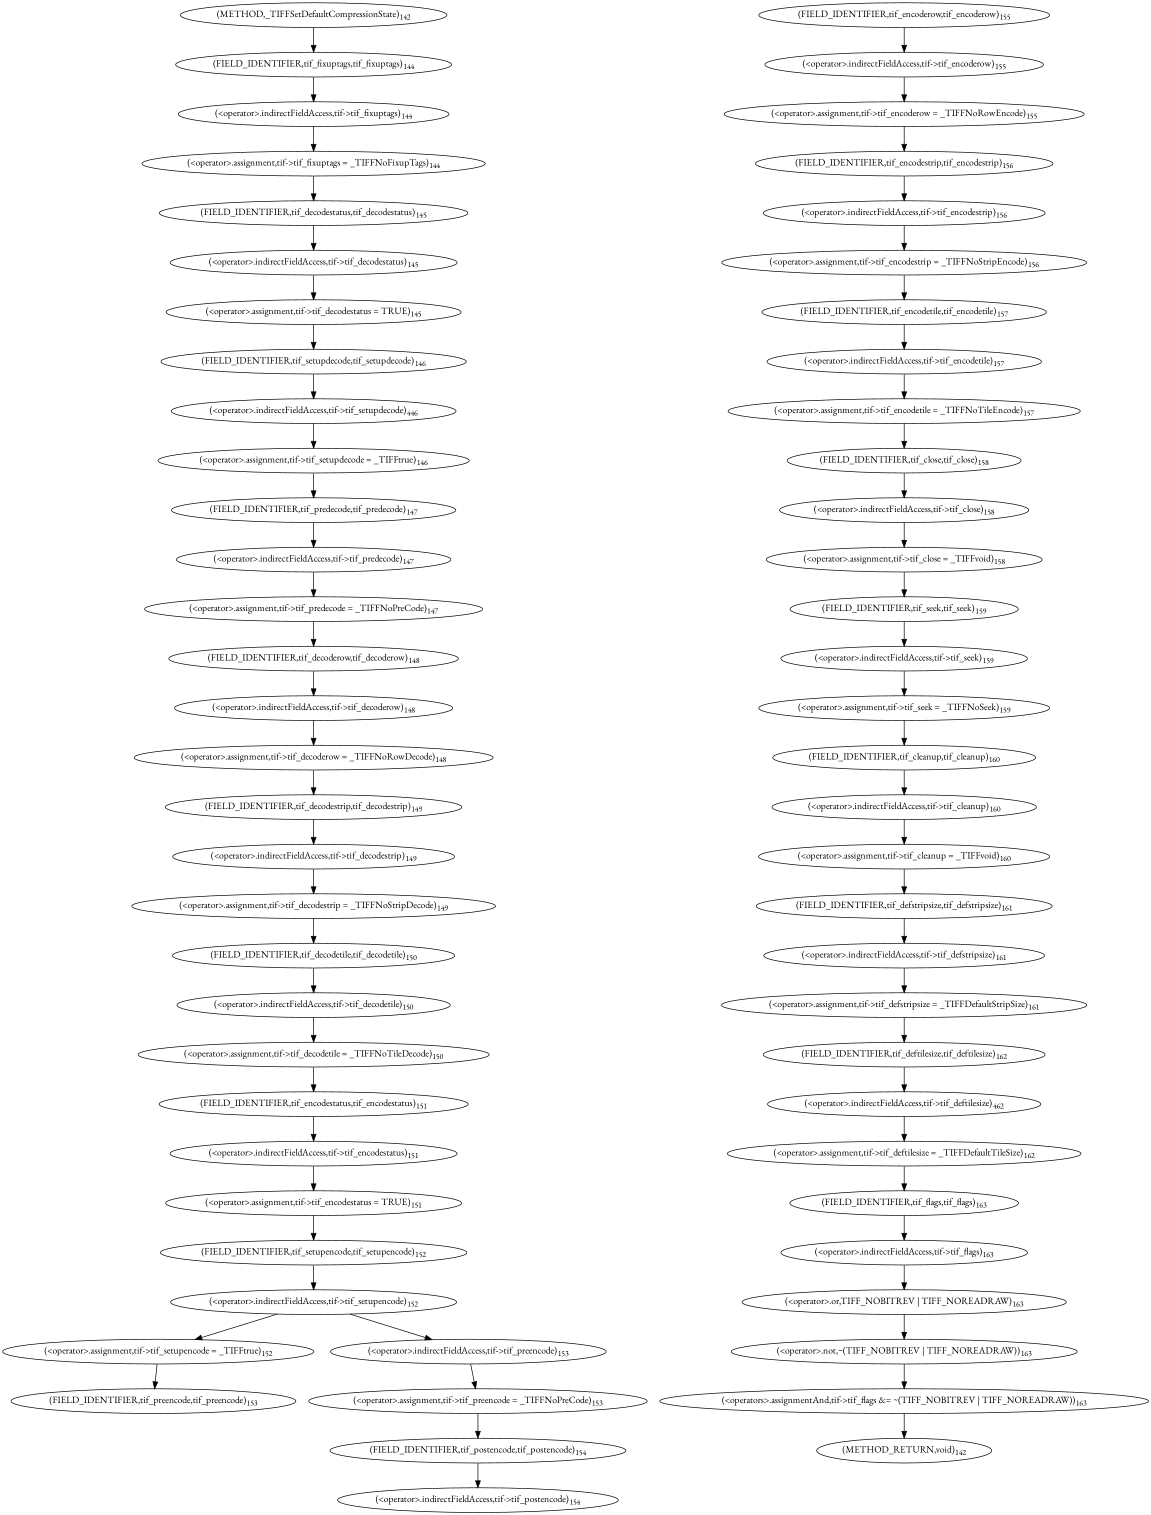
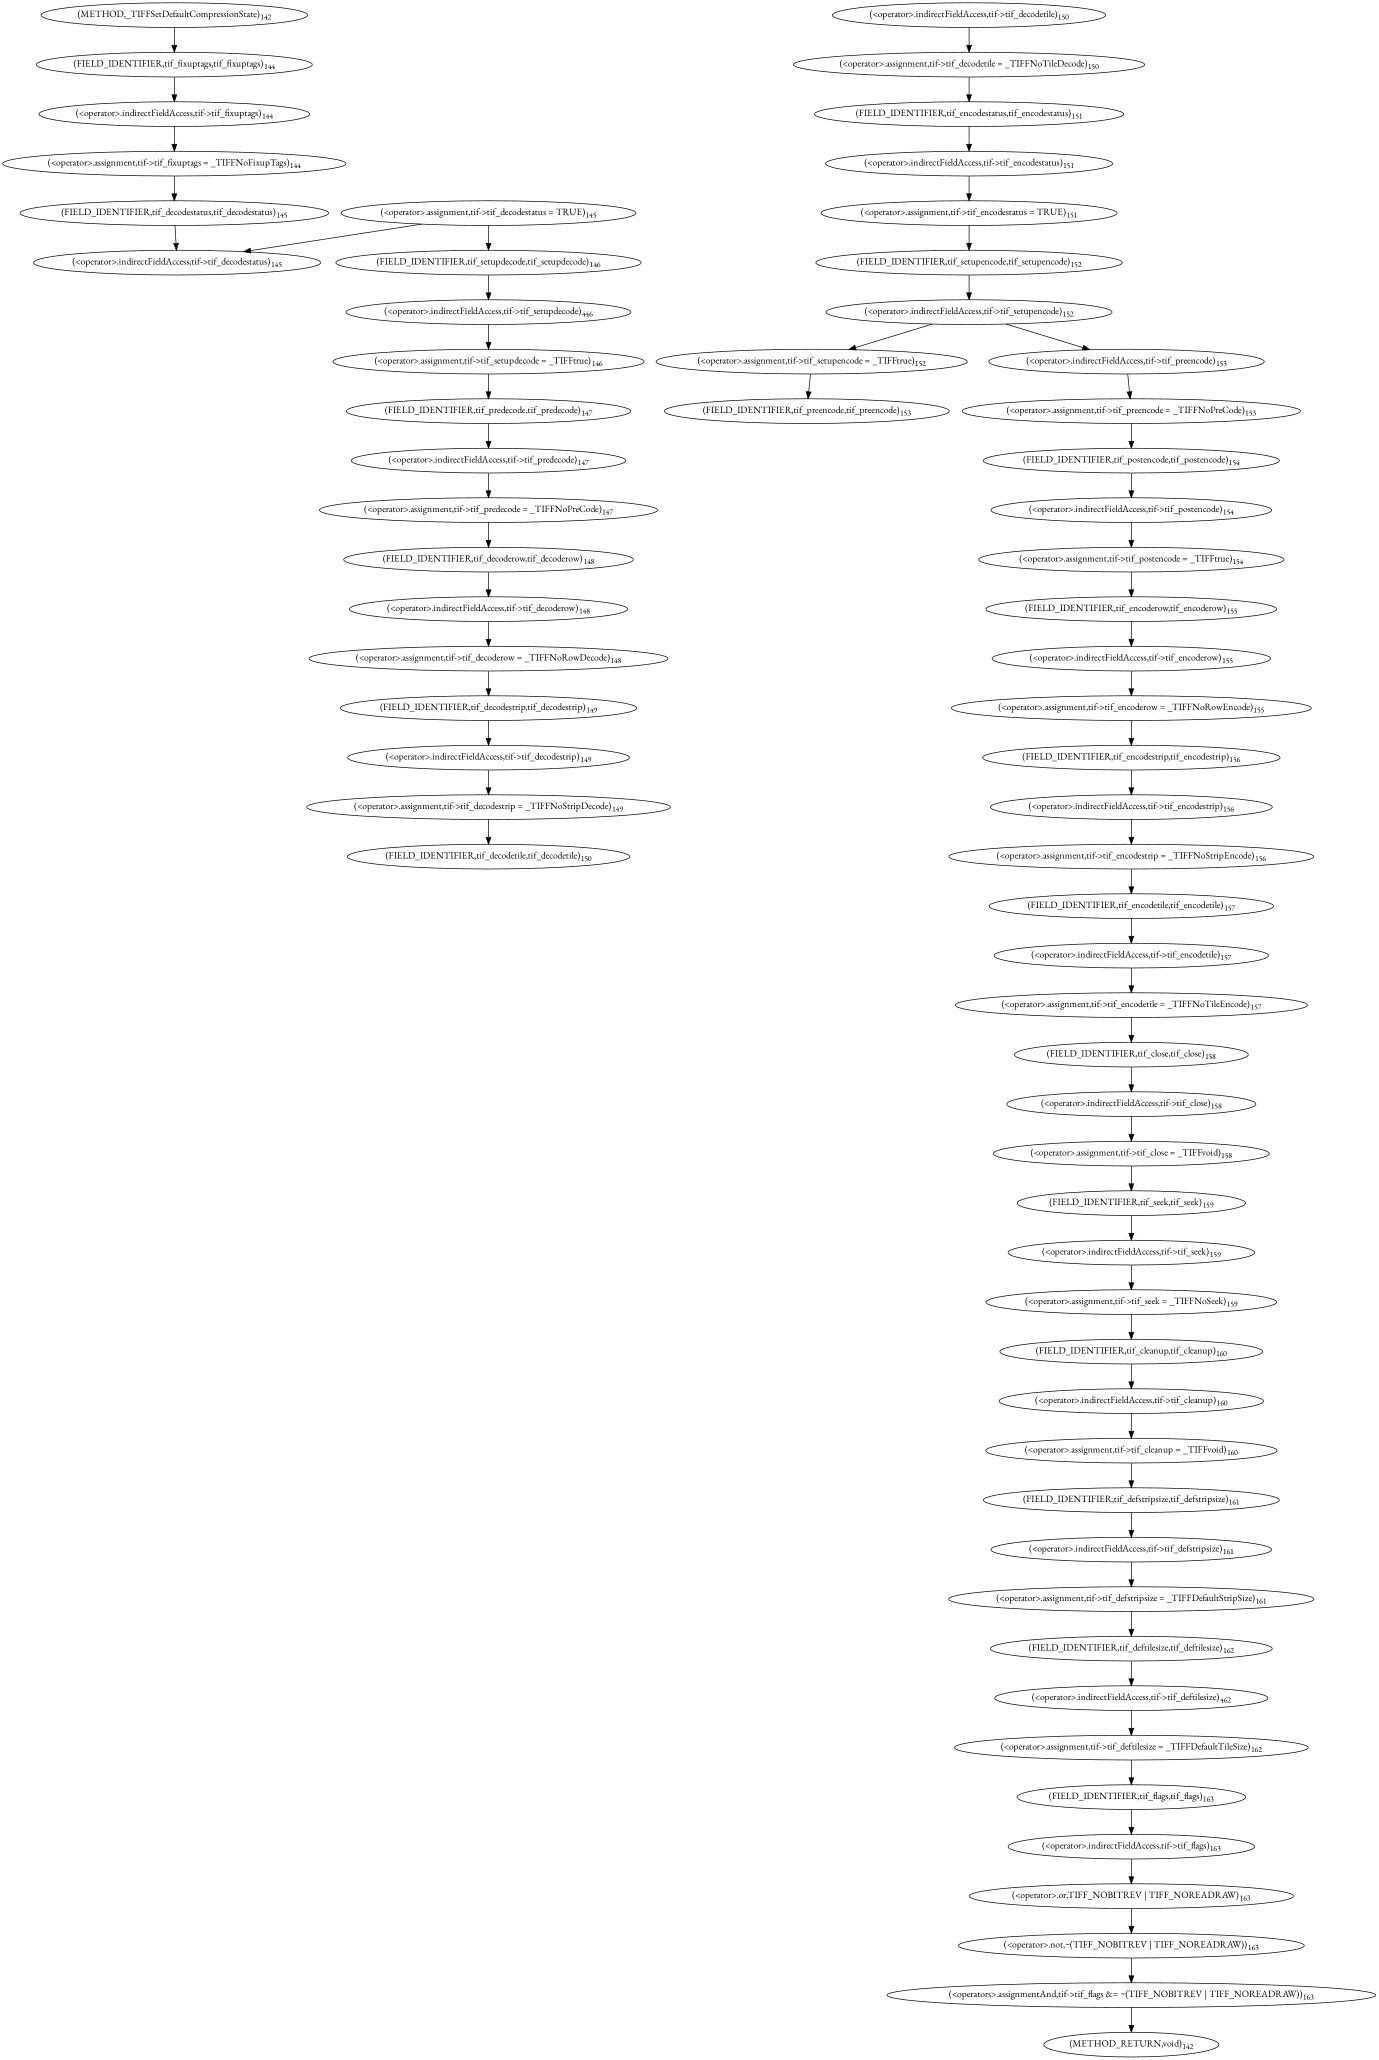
edge "(<operator>.indirectFieldAccess,tif->tif_decodestatus)" -> "(<operator>.assignment,tif->tif_decodestatus = TRUE)": reversed
node "(<operator>.assignment,tif->tif_postencode = _TIFFtrue)": added
edge "(FIELD_IDENTIFIER,tif_decodetile,tif_decodetile)" -> "(<operator>.indirectFieldAccess,tif->tif_decodetile)": removed
